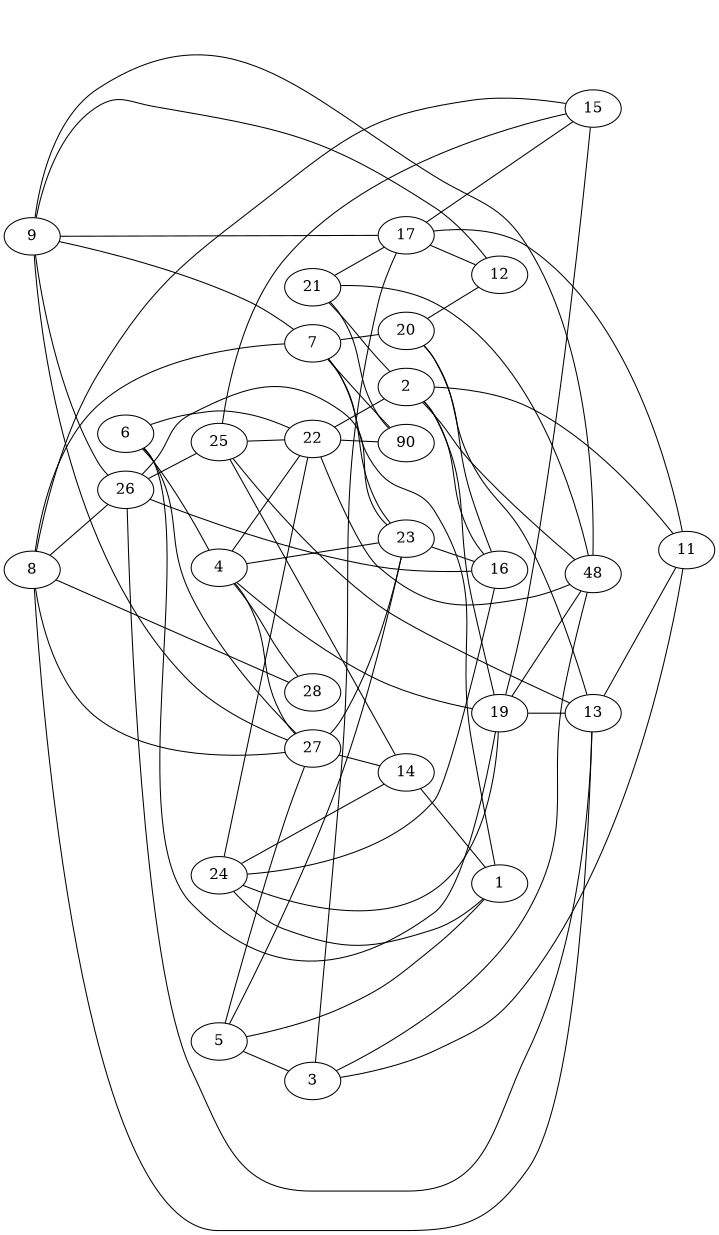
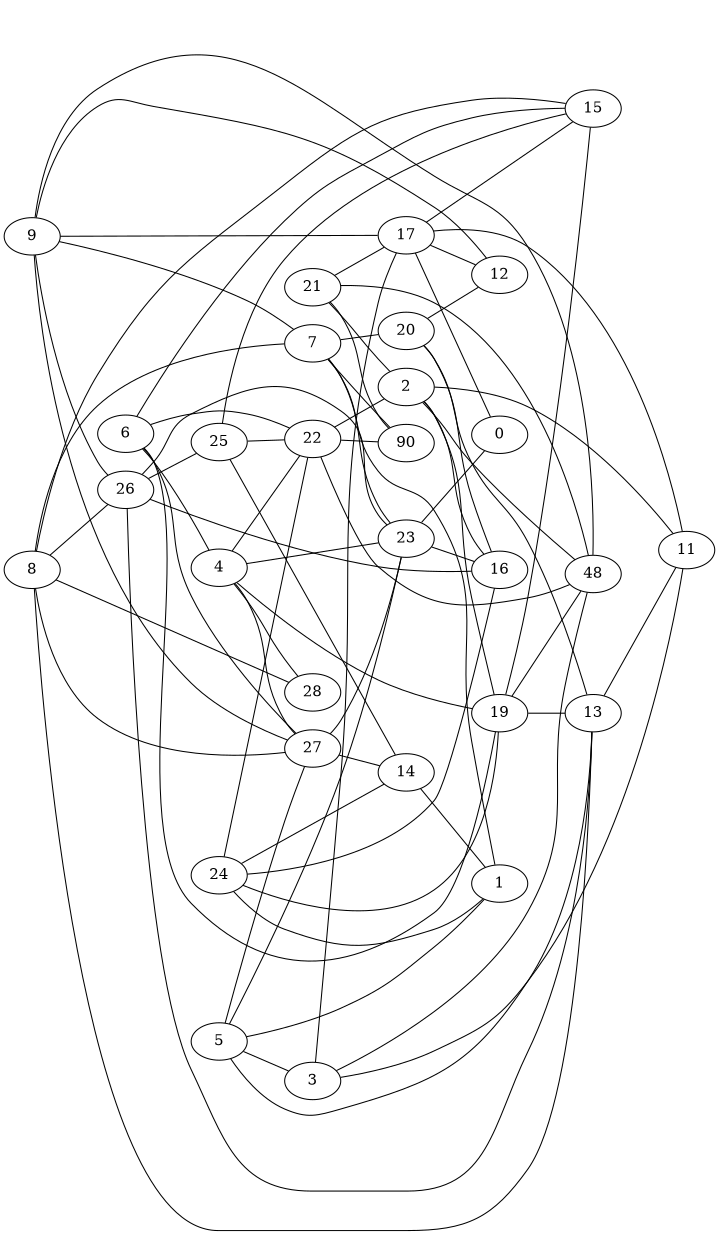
edge "15" -- "6": added
node "0": added
edge "25" -- "13": now "5" -- "13"
